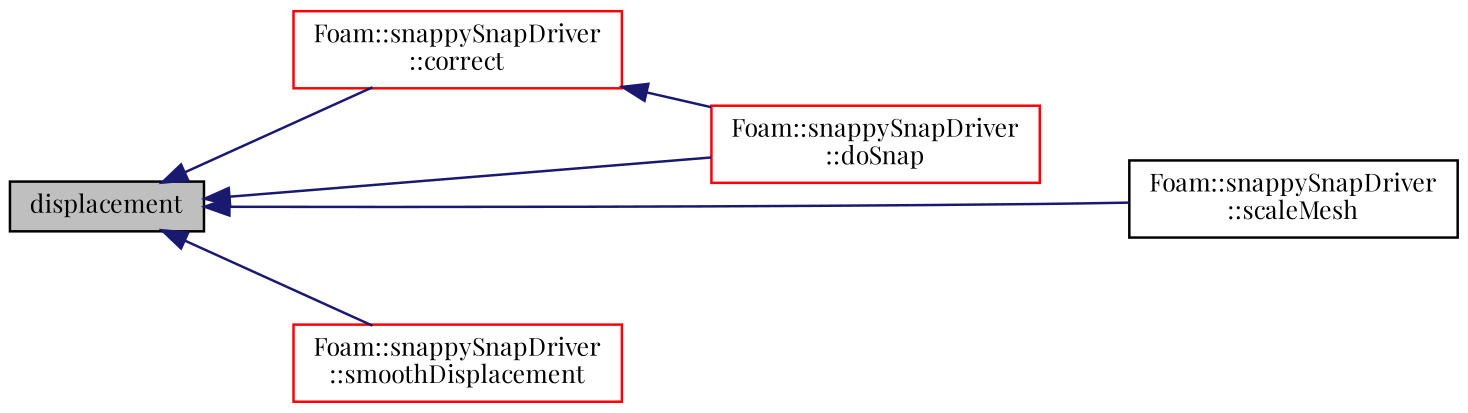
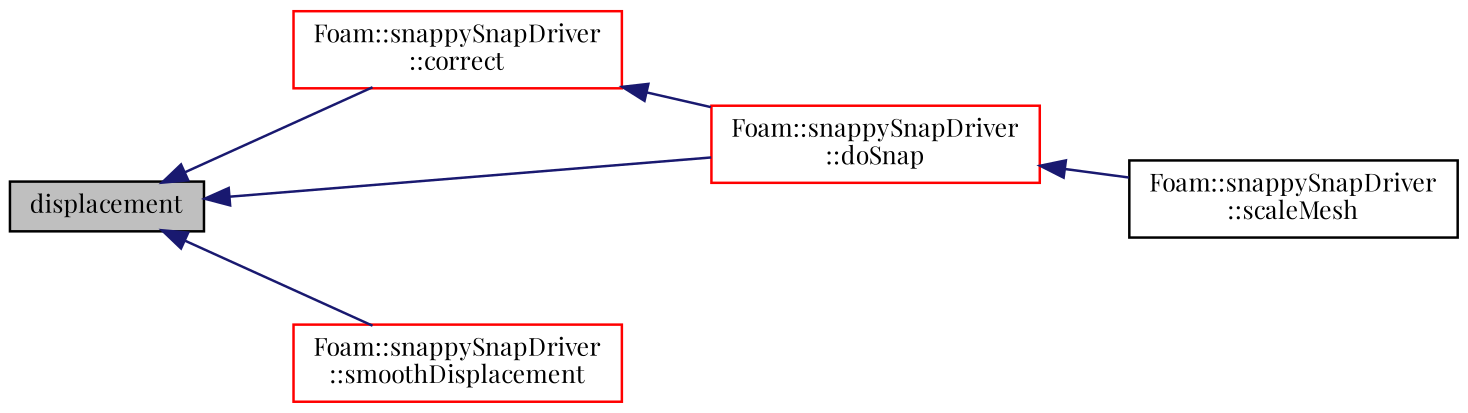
edge "Foam::snappySnapDriver ::scaleMesh" -> "displacement": now "Foam::snappySnapDriver ::scaleMesh" -> "Foam::snappySnapDriver ::doSnap"
